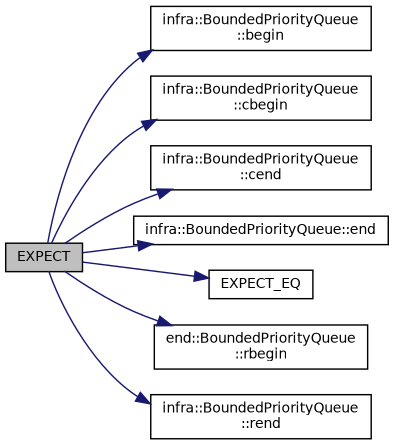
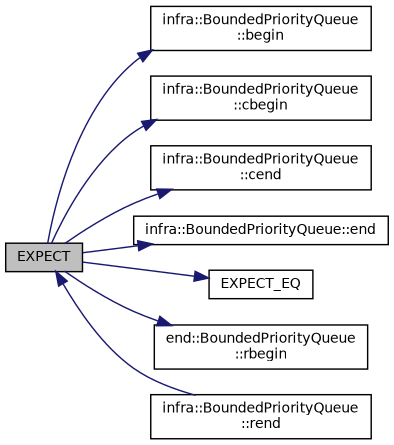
edge "EXPECT" -> "infra::BoundedPriorityQueue ::rend": reversed
